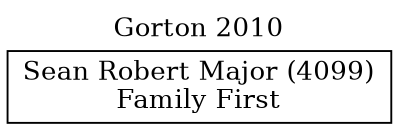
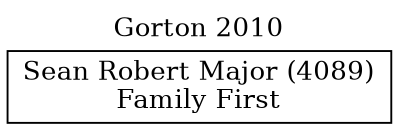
node "Sean Robert Major (4099) Family First": label "Sean Robert Major (4099) Family First" -> "Sean Robert Major (4089) Family First"
